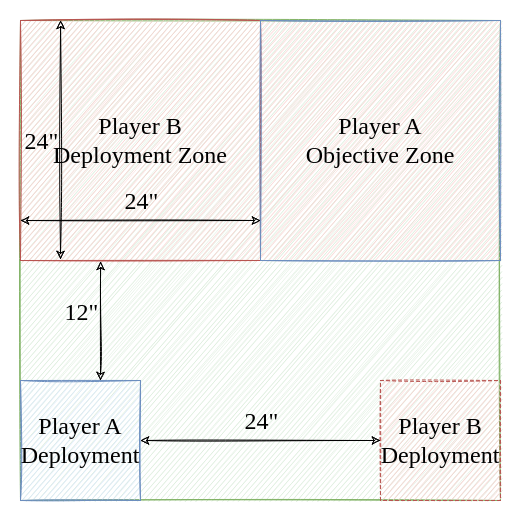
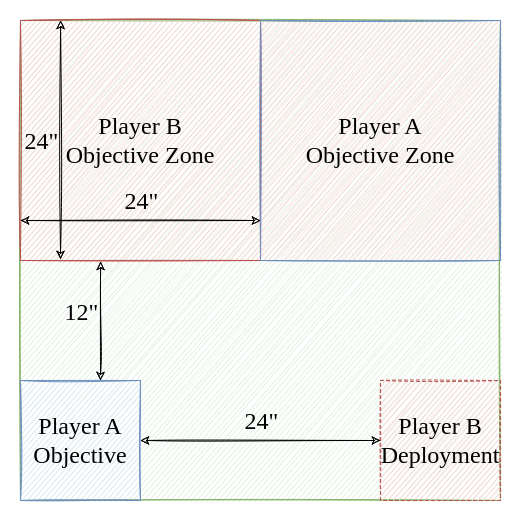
node "Player B Deployment Zone": label "Player B Deployment Zone" -> "Player B Objective Zone"
node "Player A Deployment": label "Player A Deployment" -> "Player A Objective"
